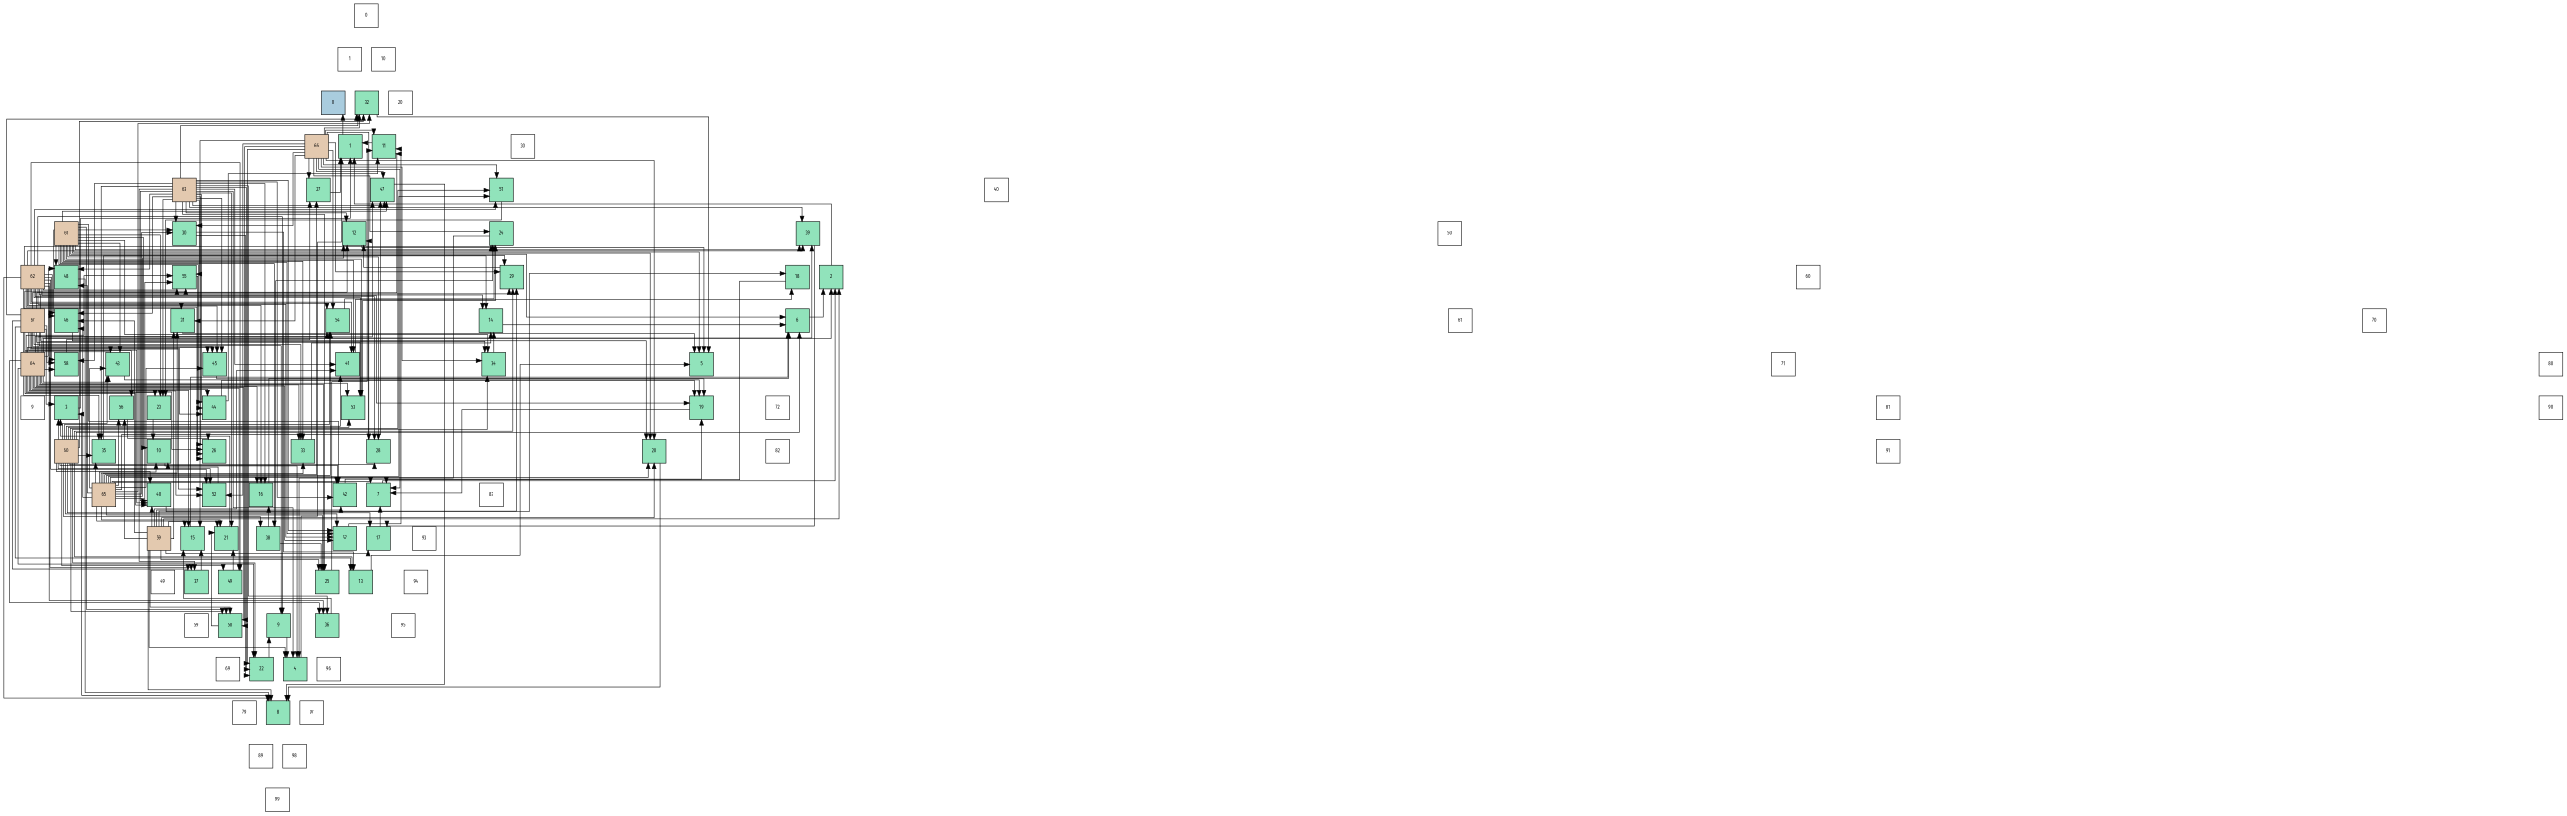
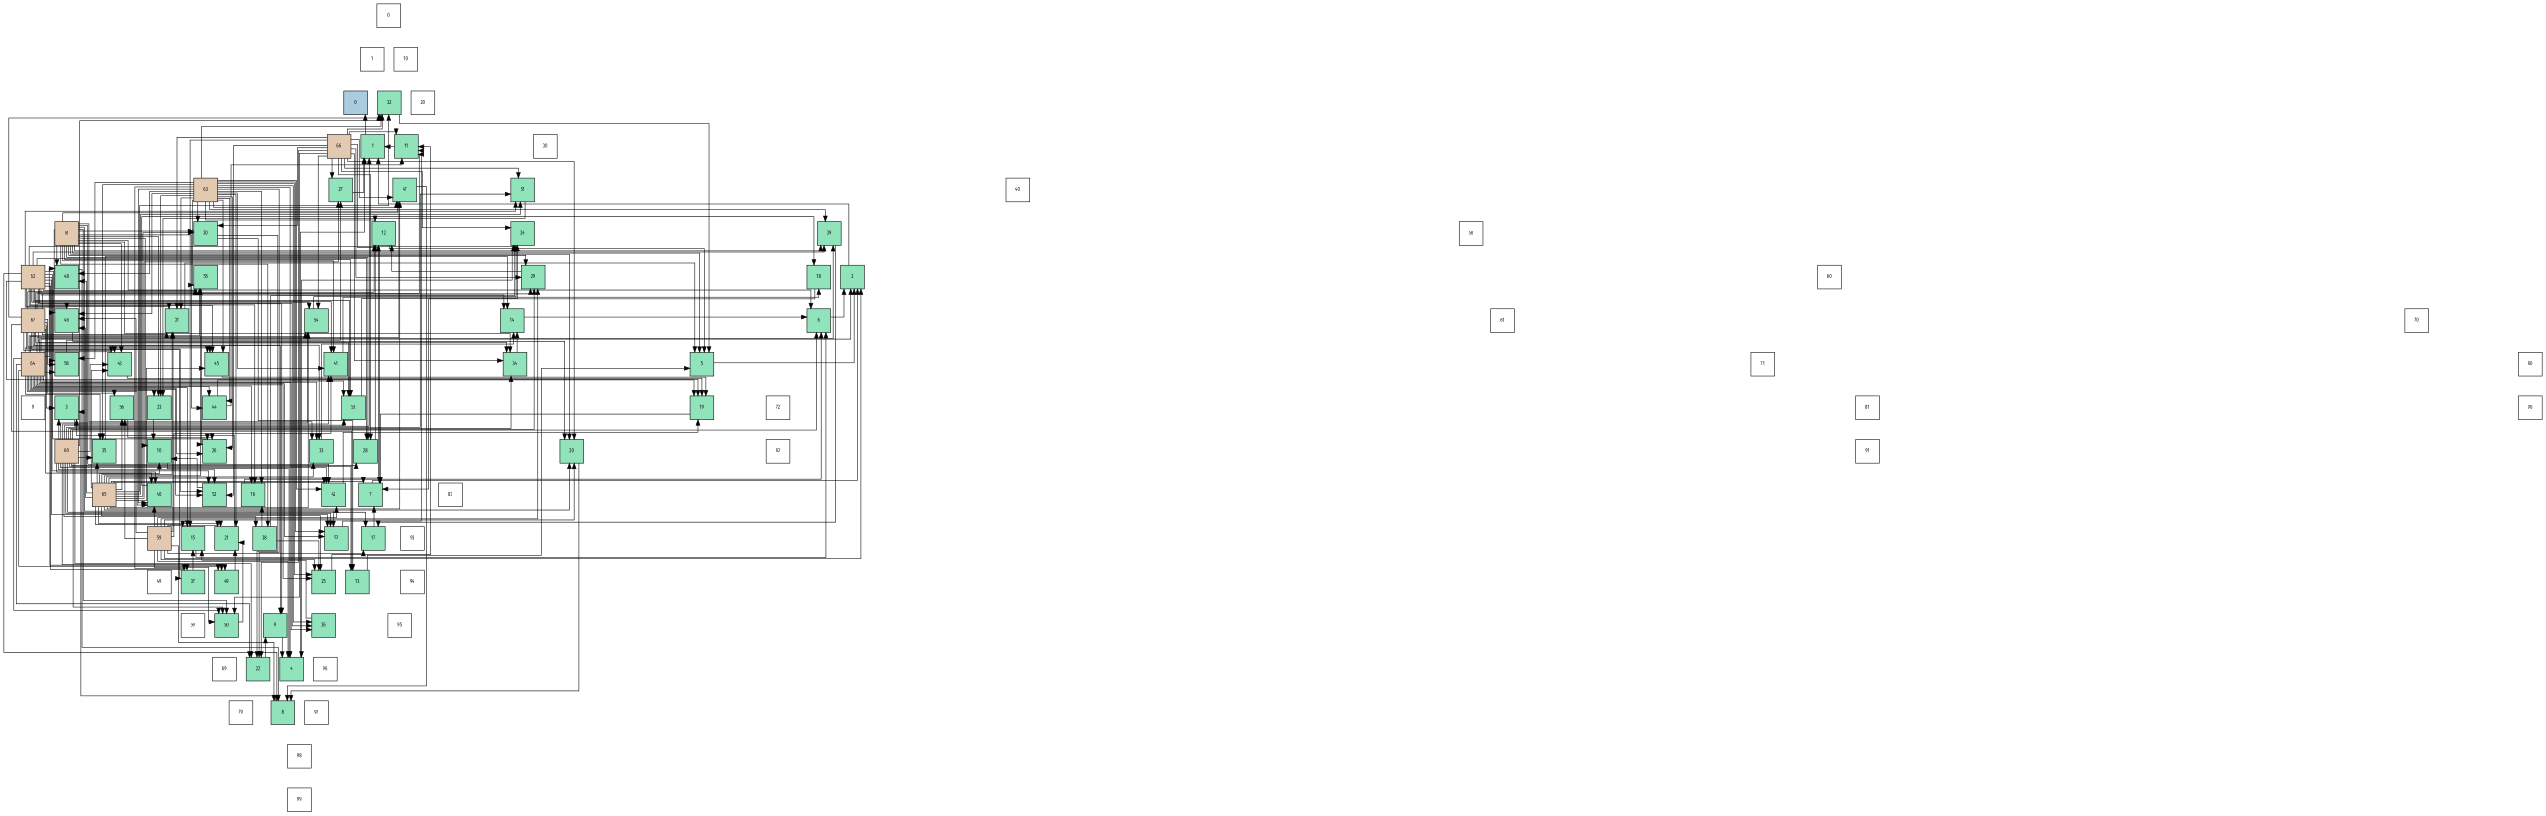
edge "63" -> "31": added
edge "67" -> "44": now "67" -> "31"
edge "5" -> "2": added
node "89": removed
